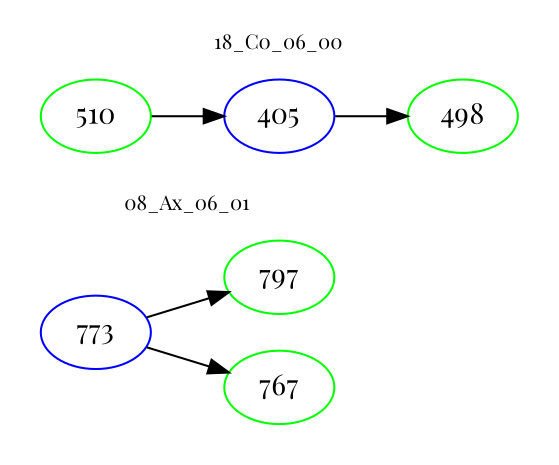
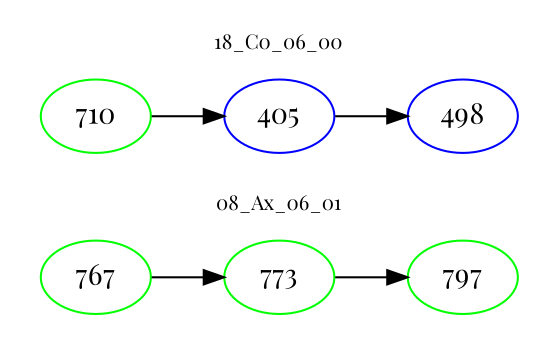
node "510": label "510" -> "710"
node "498": color green -> blue
node "773": color blue -> green
edge "773" -> "767": reversed
